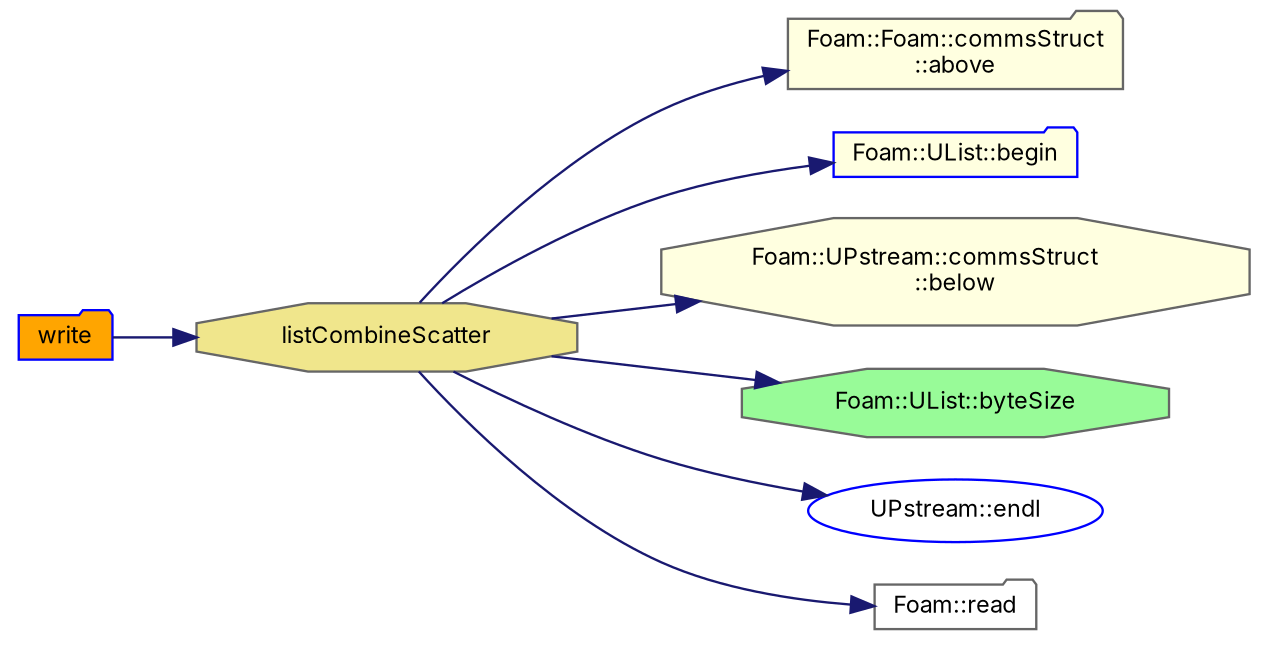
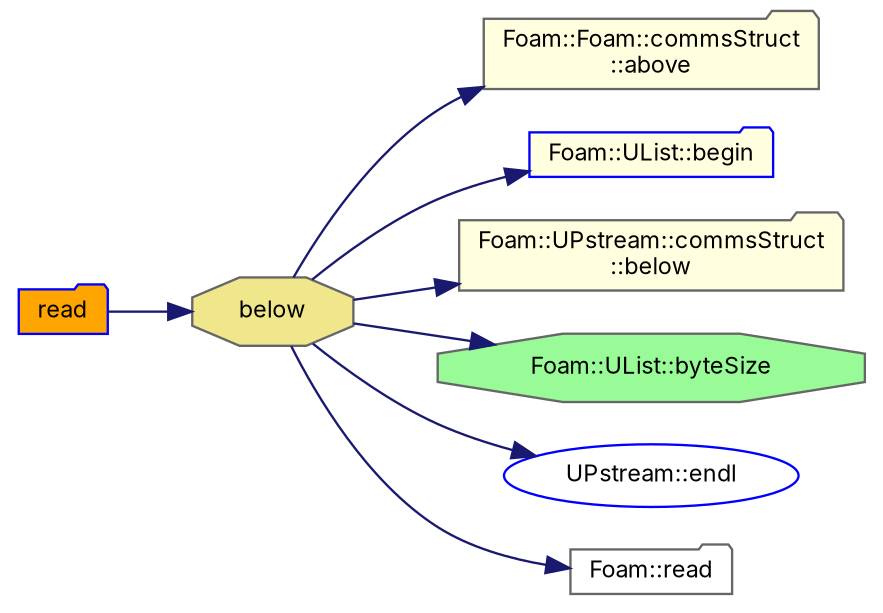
node "Foam::UPstream::commsStruct ::below": shape octagon -> folder
node "write": label "write" -> "read"
node "listCombineScatter": label "listCombineScatter" -> "below"
